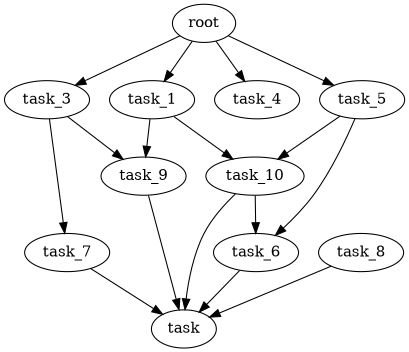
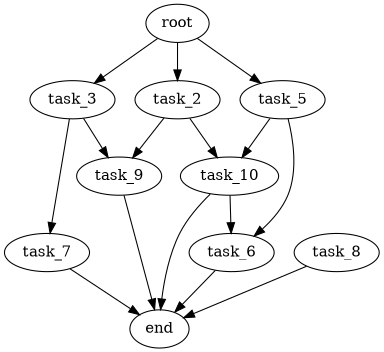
node "task_1": label "task_1" -> "task_2"
node "task_4": removed
node "task": label "task" -> "end"
